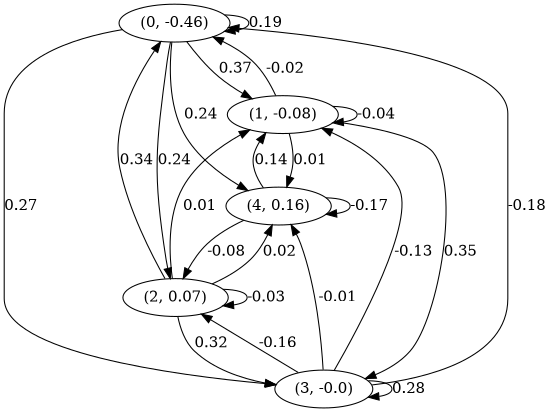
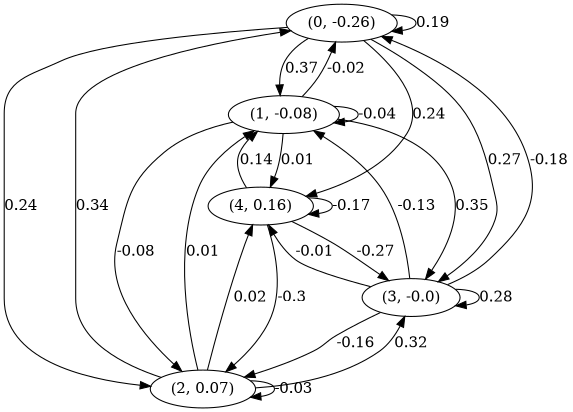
node "(0, -0.46)": label "(0, -0.46)" -> "(0, -0.26)"
edge "(1, -0.08)" -> "(2, 0.07)": added, label "-0.08"
edge "(4, 0.16)" -> "(3, -0.0)": added, label "-0.27"
edge "(4, 0.16)" -> "(2, 0.07)": label "-0.08" -> "-0.3"
